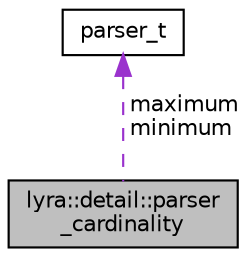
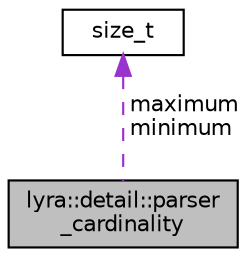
node "parser_t": label "parser_t" -> "size_t"
